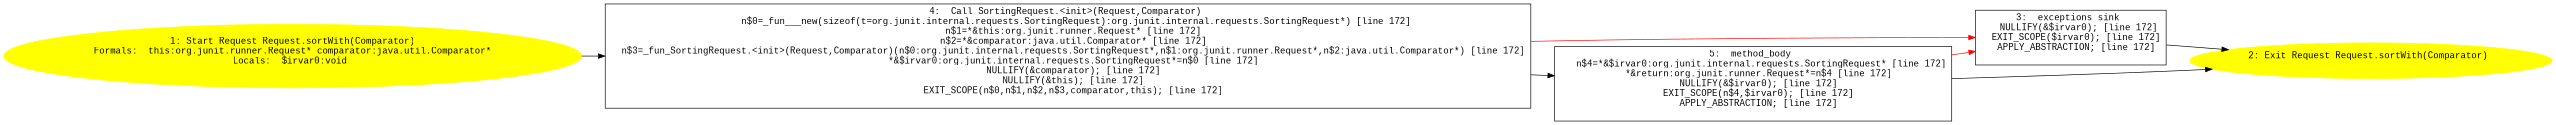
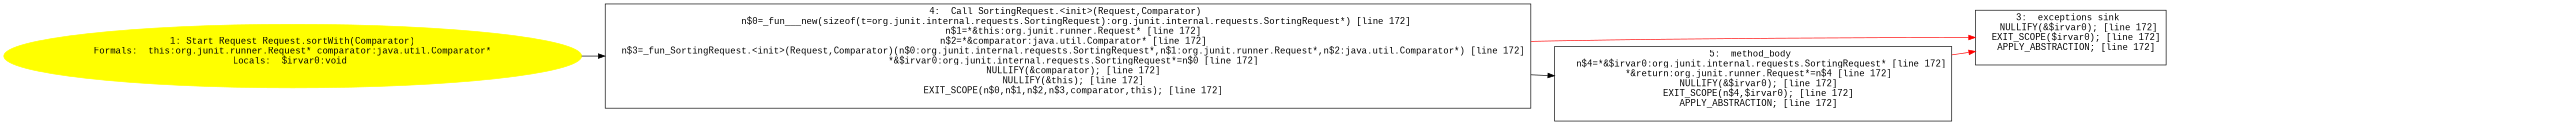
node "2: Exit Request Request.sortWith(Comparator)": removed
